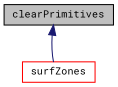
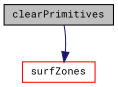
edge "surfZones" -> "clearPrimitives": reversed
